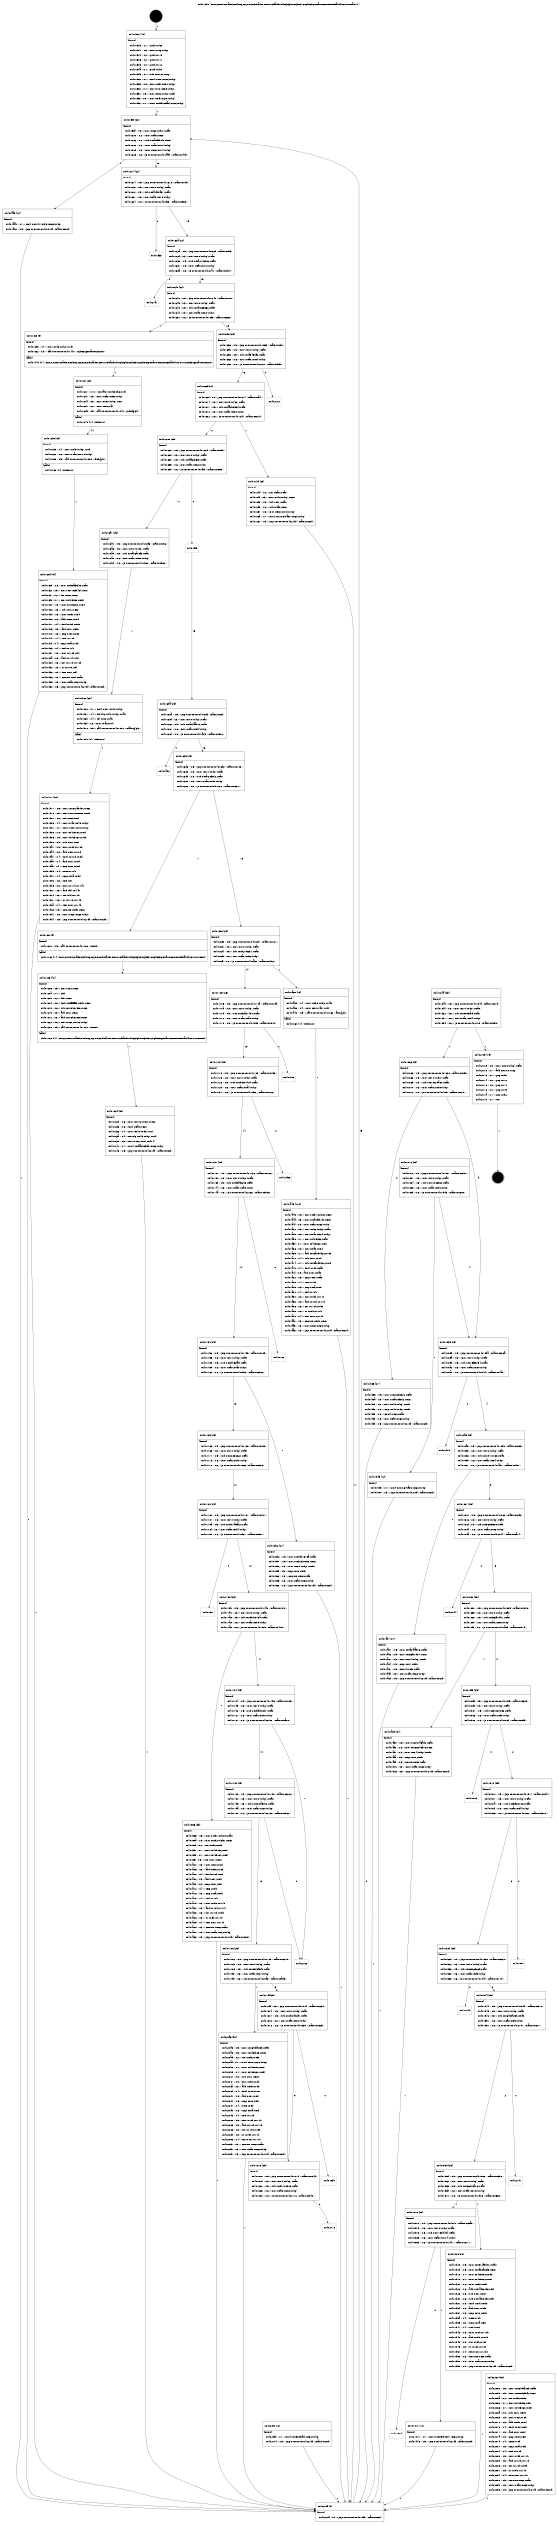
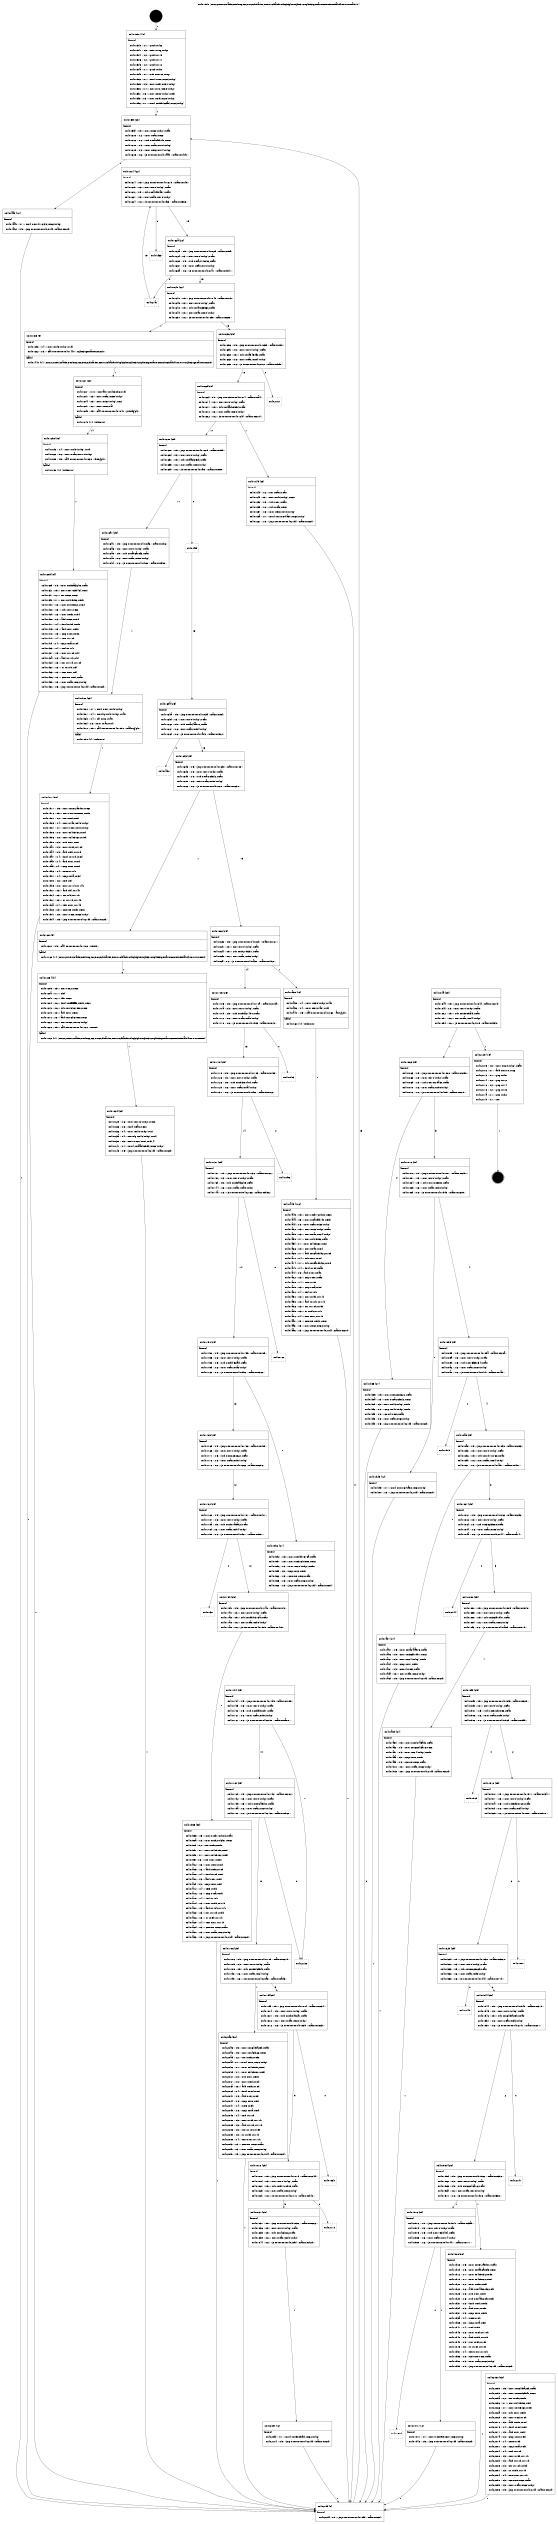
edge "0x4015fd [23]" -> "0x401614 [22]": now "0x4021a1" -> "0x401614 [22]"
edge "0x401863 [25]" -> "0x401895 [25]": now "0x401863 [25]" -> "0x40187c [25]"
edge "0x40179b [25]" -> "0x4017b4 [25]": removed, label "11"
edge "0x4018e0 [25]" -> "0x4018f9 [25]": removed, label "2"
edge "0x4019b2 [27]" -> "0x4021df [5]": removed, label "1"
node "0x401831 [25]": added
